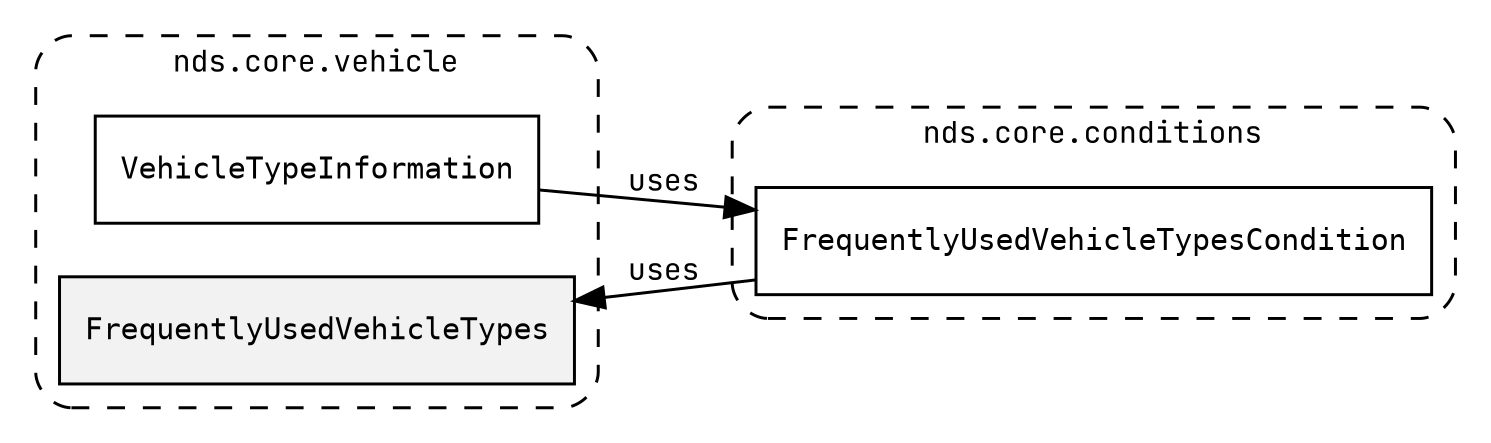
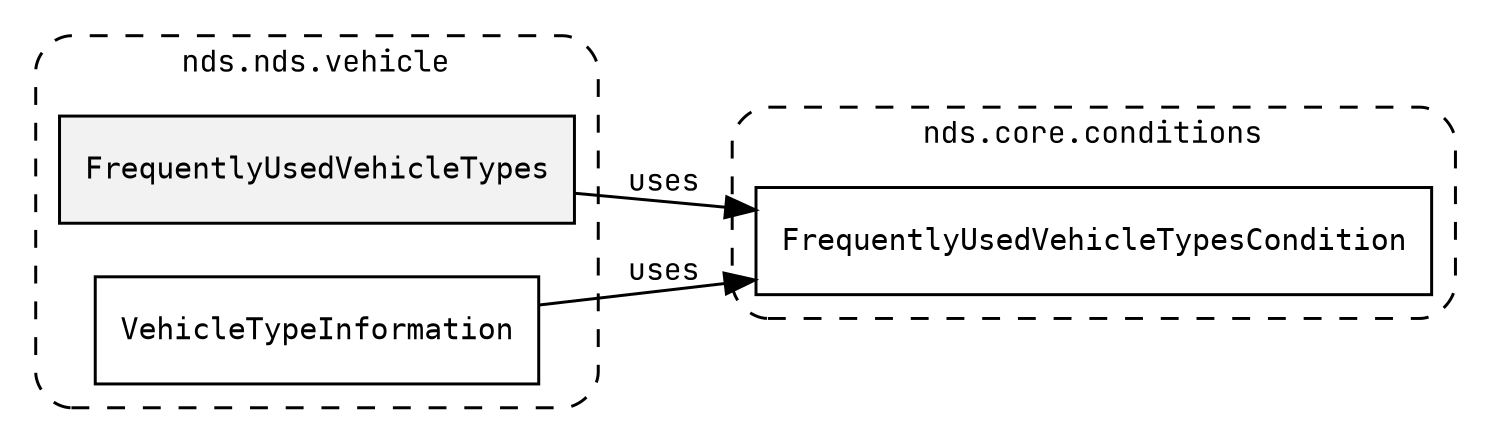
cluster "nds.core.vehicle": label "nds.core.vehicle" -> "nds.nds.vehicle"
edge "FrequentlyUsedVehicleTypesCondition" -> "FrequentlyUsedVehicleTypes": reversed
